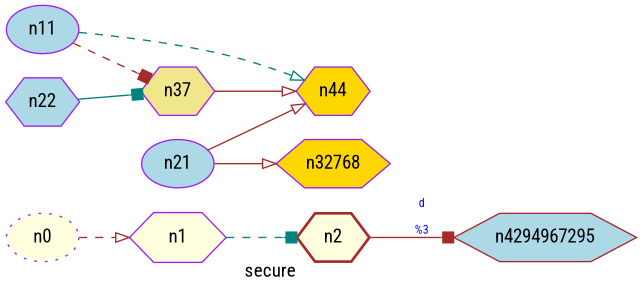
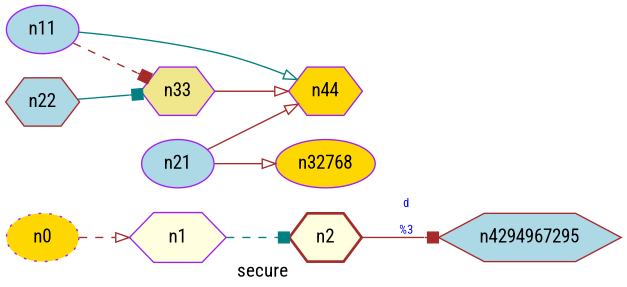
edge "n11" -> "n44": style dashed -> solid
node "n37": label "n37" -> "n33"
node "n22": color purple -> brown
node "n32768": shape hexagon -> ellipse
node "n0": fillcolor lightyellow -> gold
